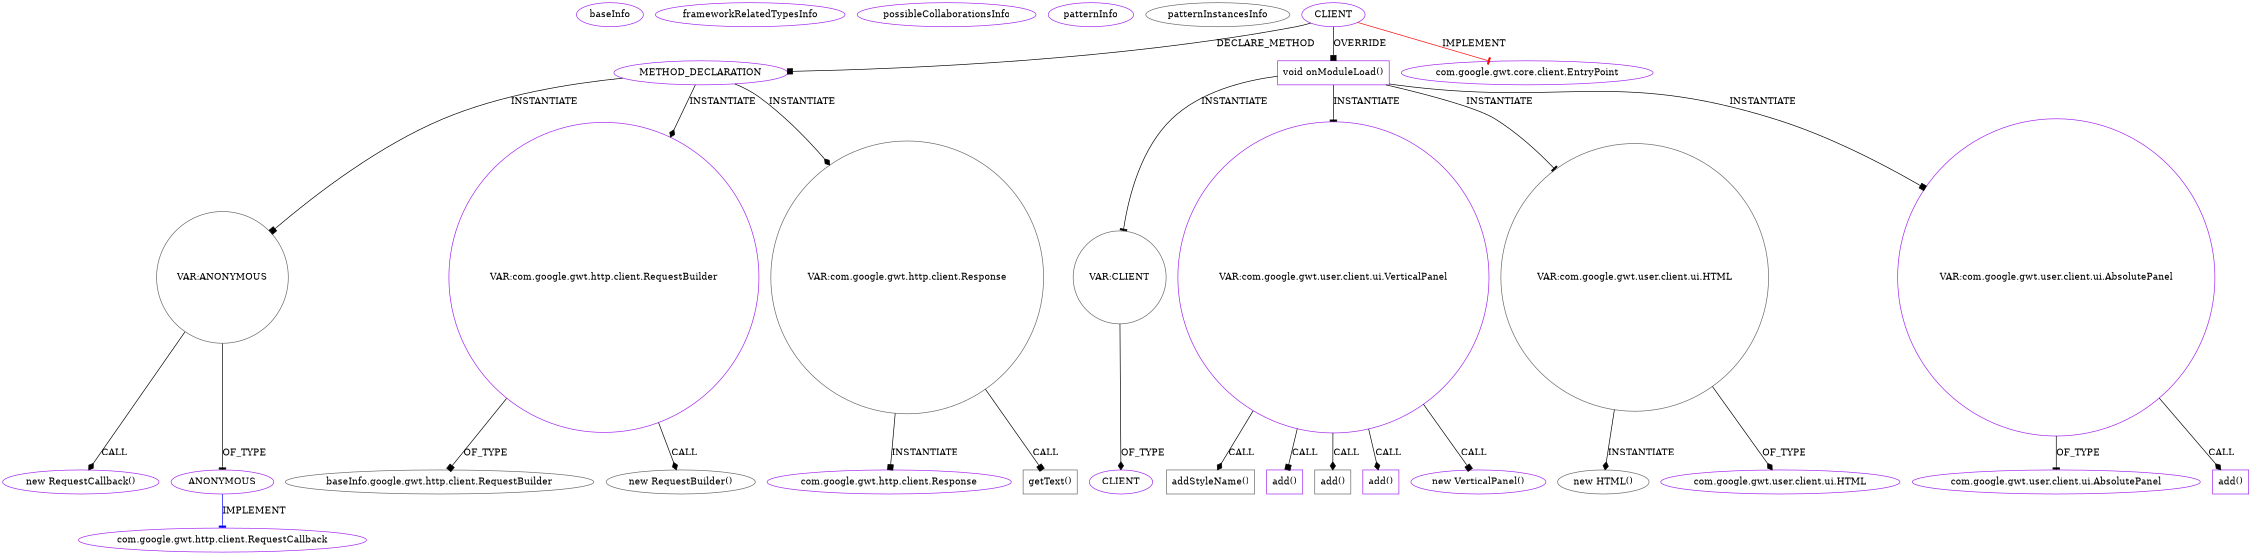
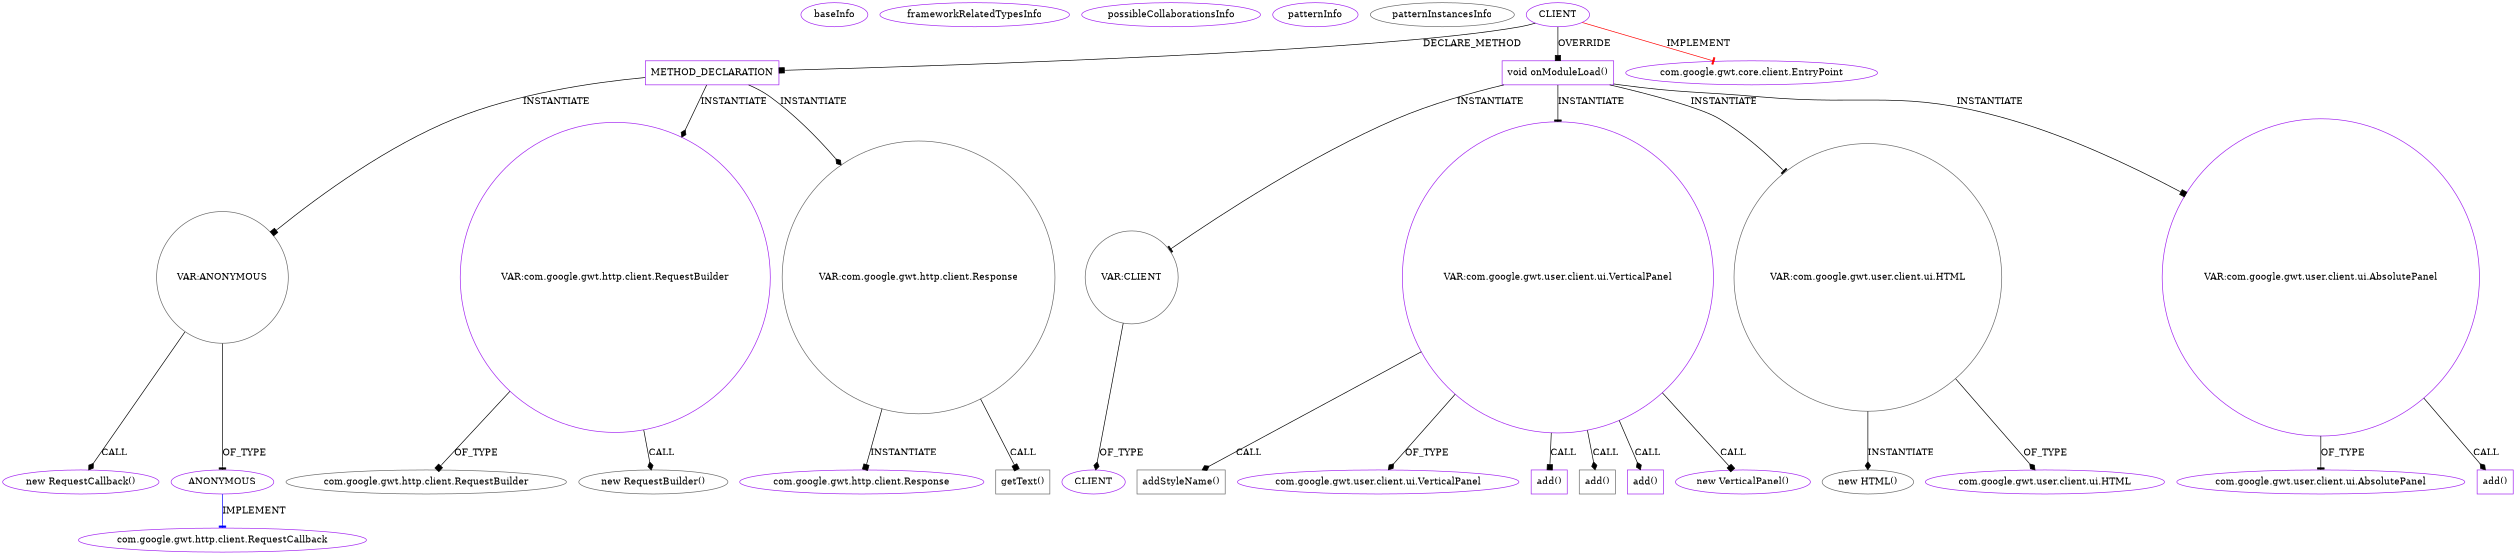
node "METHOD_DECLARATION": shape ellipse -> box
node "baseInfo.google.gwt.http.client.RequestBuilder": label "baseInfo.google.gwt.http.client.RequestBuilder" -> "com.google.gwt.http.client.RequestBuilder"
node "com.google.gwt.user.client.ui.VerticalPanel": added
